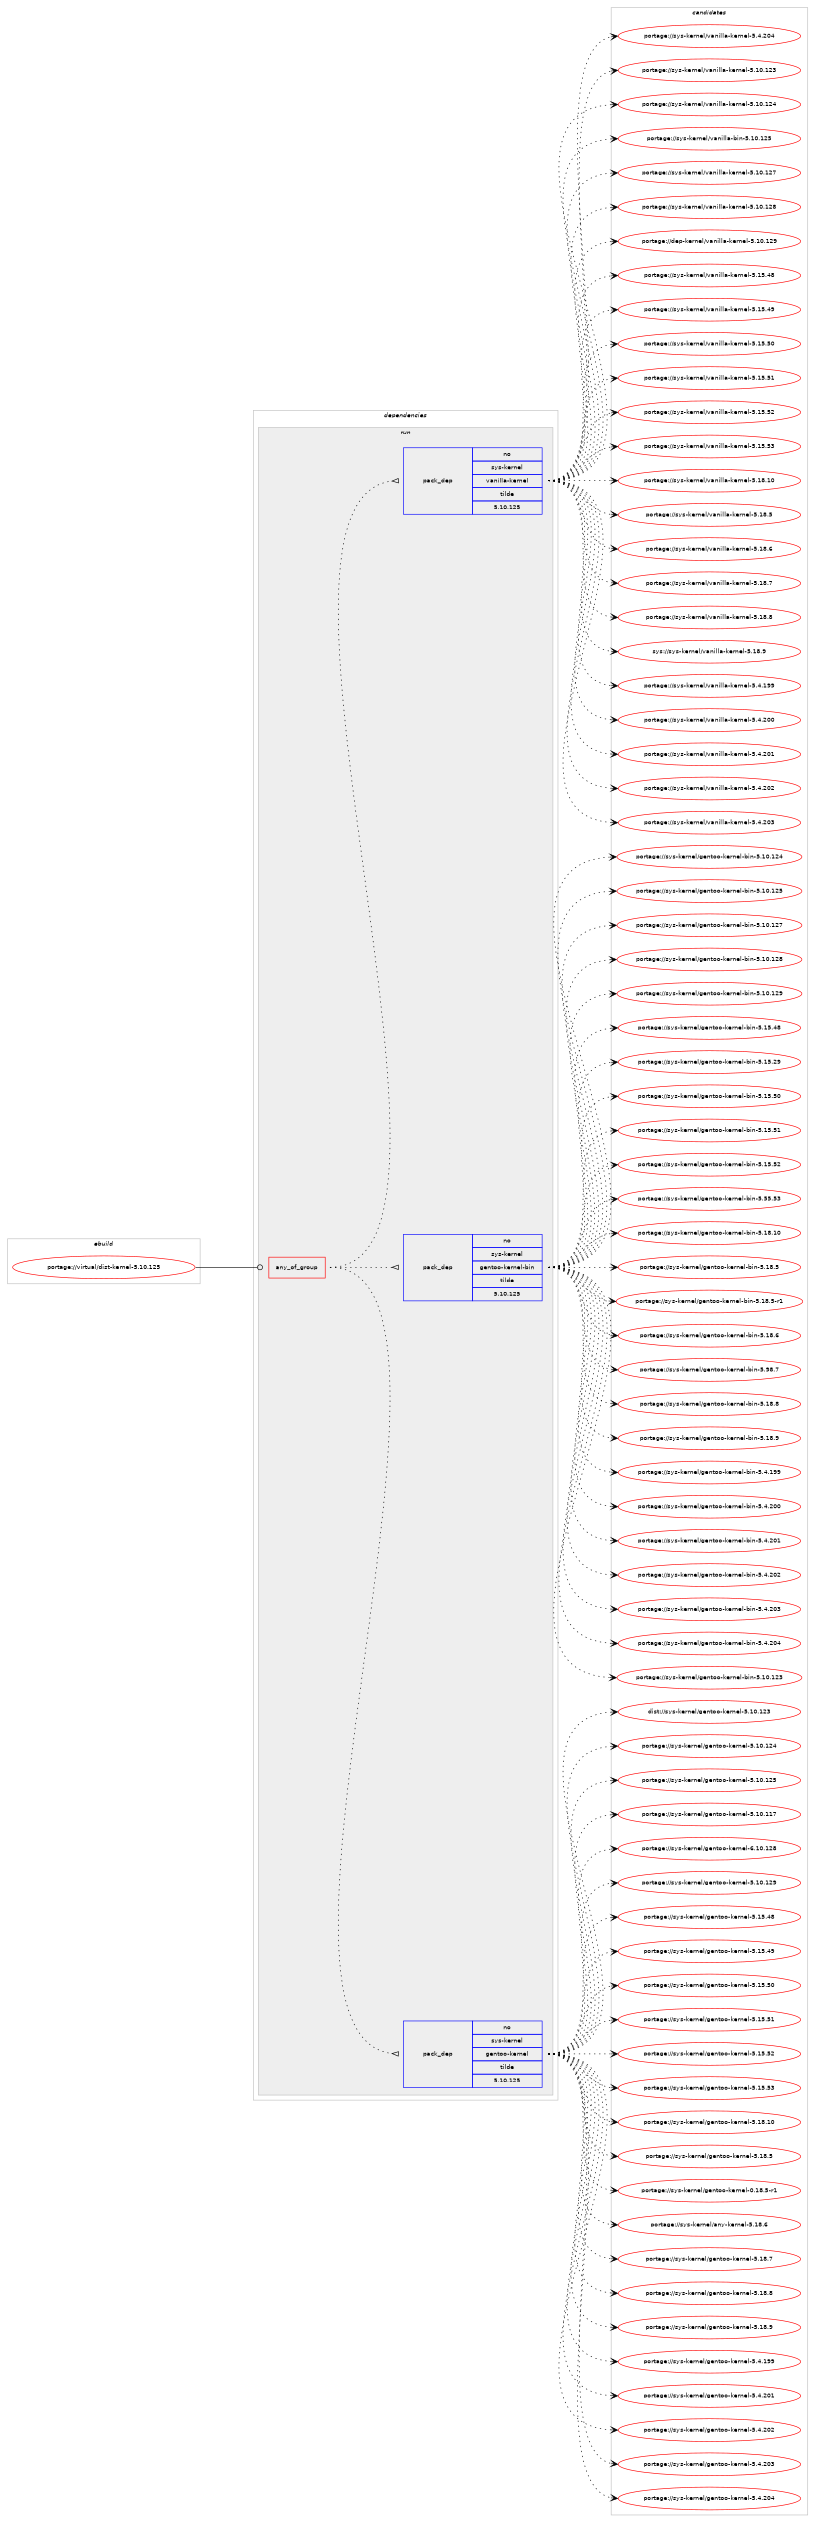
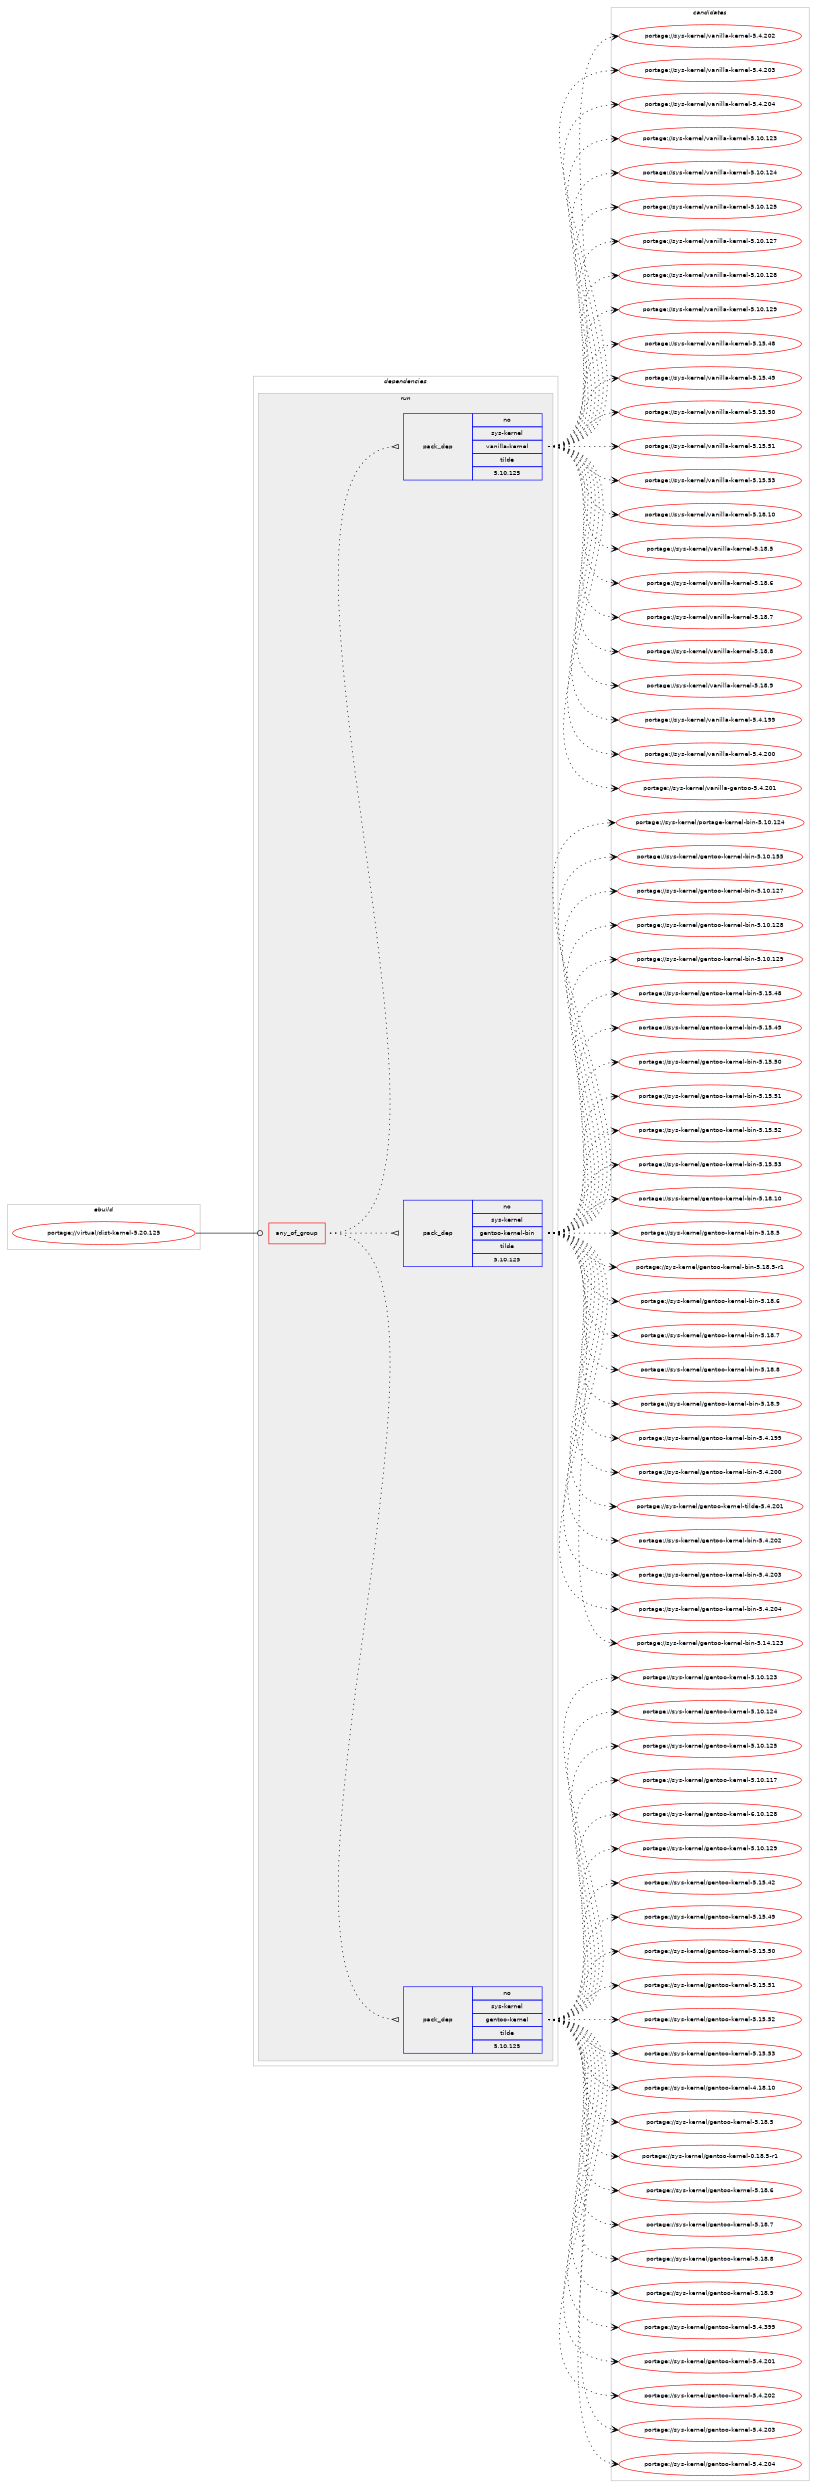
node "portage://sys-kernel/vanilla-bin-5.10.125": label "portage://sys-kernel/vanilla-bin-5.10.125" -> "portage://sys-kernel/vanilla-kernel-5.10.125"
node "portage://dep-kernel/vanilla-kernel-5.10.129": label "portage://dep-kernel/vanilla-kernel-5.10.129" -> "portage://sys-kernel/vanilla-kernel-5.10.129"
node "portage://sys-kernel/vanilla-kernel-5.15.52": removed
node "sys://sys-kernel/vanilla-kernel-5.18.9": label "sys://sys-kernel/vanilla-kernel-5.18.9" -> "portage://sys-kernel/vanilla-kernel-5.18.9"
node "portage://sys-kernel/vanilla-kernel-5.4.201": label "portage://sys-kernel/vanilla-kernel-5.4.201" -> "portage://sys-kernel/vanilla-gentoo-5.4.201"
node "portage://sys-kernel/gentoo-kernel-bin-5.10.124": label "portage://sys-kernel/gentoo-kernel-bin-5.10.124" -> "portage://sys-kernel/portage-kernel-bin-5.10.124"
node "portage://sys-kernel/gentoo-kernel-bin-5.10.125": label "portage://sys-kernel/gentoo-kernel-bin-5.10.125" -> "portage://sys-kernel/gentoo-kernel-bin-5.10.155"
node "portage://sys-kernel/gentoo-kernel-bin-5.15.29": label "portage://sys-kernel/gentoo-kernel-bin-5.15.29" -> "portage://sys-kernel/gentoo-kernel-bin-5.15.49"
node "portage://sys-kernel/gentoo-kernel-bin-5.55.53": label "portage://sys-kernel/gentoo-kernel-bin-5.55.53" -> "portage://sys-kernel/gentoo-kernel-bin-5.15.53"
node "portage://virtual/dist-kernel-5.10.125": label "portage://virtual/dist-kernel-5.10.125" -> "portage://virtual/dist-kernel-5.20.125"
node "portage://sys-kernel/gentoo-kernel-bin-5.98.7": label "portage://sys-kernel/gentoo-kernel-bin-5.98.7" -> "portage://sys-kernel/gentoo-kernel-bin-5.18.7"
node "portage://sys-kernel/gentoo-kernel-bin-5.4.201": label "portage://sys-kernel/gentoo-kernel-bin-5.4.201" -> "portage://sys-kernel/gentoo-kernel-tilde-5.4.201"
node "portage://sys-kernel/gentoo-kernel-bin-5.10.123": label "portage://sys-kernel/gentoo-kernel-bin-5.10.123" -> "portage://sys-kernel/gentoo-kernel-bin-5.14.123"
node "dist://sys-kernel/gentoo-kernel-5.10.123": label "dist://sys-kernel/gentoo-kernel-5.10.123" -> "portage://sys-kernel/gentoo-kernel-5.10.123"
node "portage://sys-kernel/gentoo-kernel-5.15.48": label "portage://sys-kernel/gentoo-kernel-5.15.48" -> "portage://sys-kernel/gentoo-kernel-5.15.42"
node "portage://sys-kernel/gentoo-kernel-5.18.10": label "portage://sys-kernel/gentoo-kernel-5.18.10" -> "portage://sys-kernel/gentoo-kernel-4.18.10"
node "portage://sys-kernel/any-kernel-5.18.6": label "portage://sys-kernel/any-kernel-5.18.6" -> "portage://sys-kernel/gentoo-kernel-5.18.6"
node "portage://sys-kernel/gentoo-kernel-5.4.199": label "portage://sys-kernel/gentoo-kernel-5.4.199" -> "portage://sys-kernel/gentoo-kernel-5.4.399"
